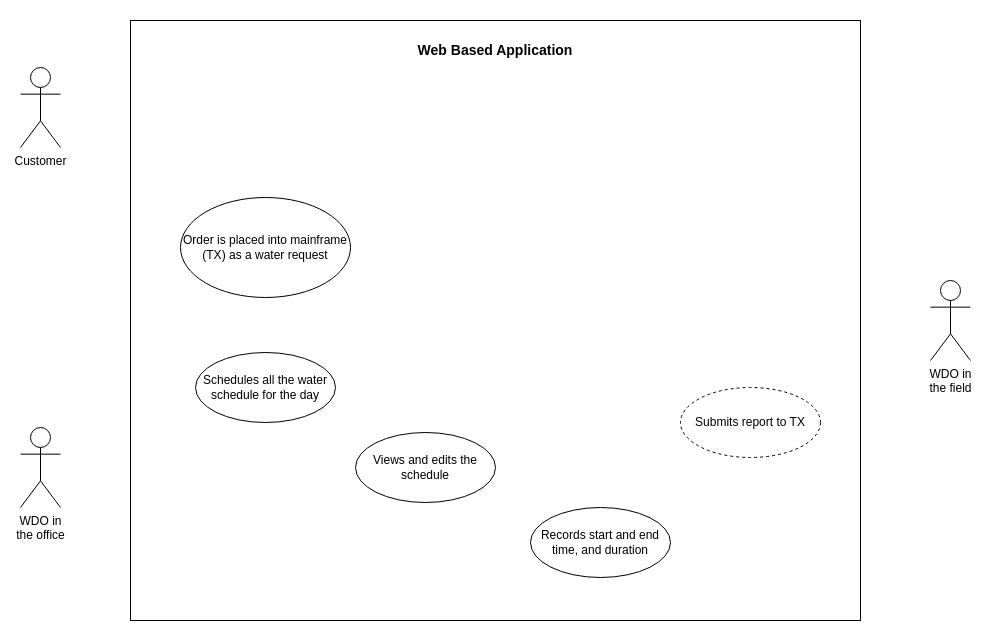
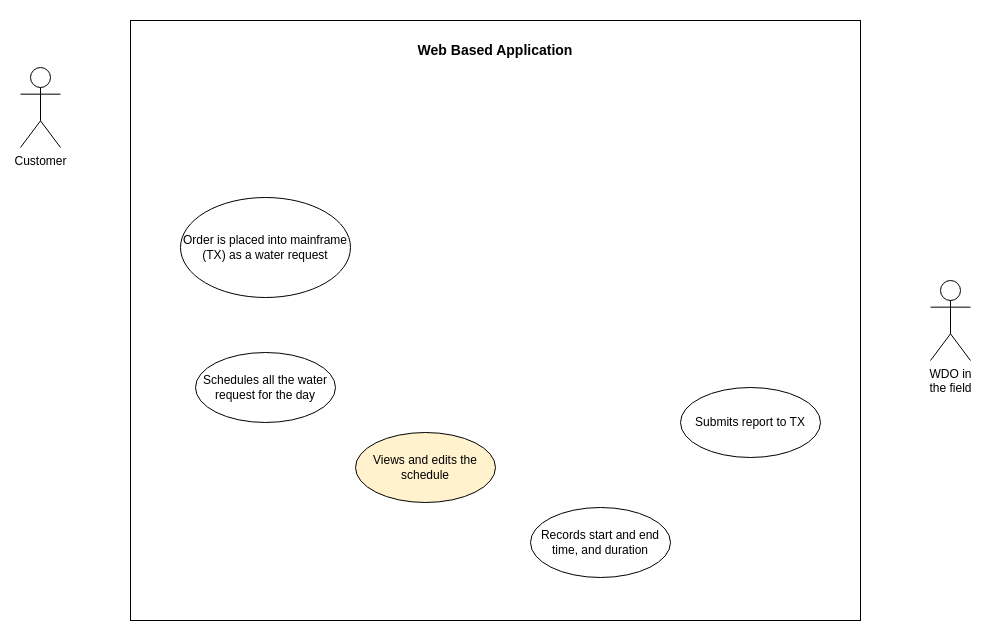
node "Schedules all the water schedule for the day": label "Schedules all the water schedule for the day" -> "Schedules all the water request for the day"
node "Submits report to TX": style dashed -> solid
node "WDO in the office": removed
node "Views and edits the schedule": fillcolor #ffffff -> #fff2cc
